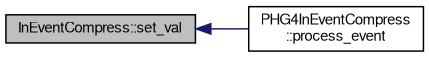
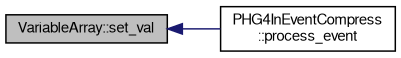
node "InEventCompress::set_val": label "InEventCompress::set_val" -> "VariableArray::set_val"
